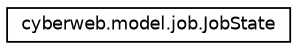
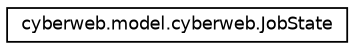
node "cyberweb.model.job.JobState": label "cyberweb.model.job.JobState" -> "cyberweb.model.cyberweb.JobState"
